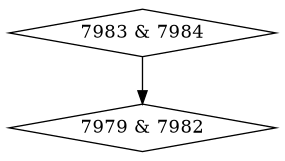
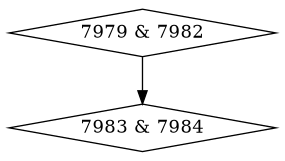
edge "7983 & 7984" -> "7979 & 7982": reversed
